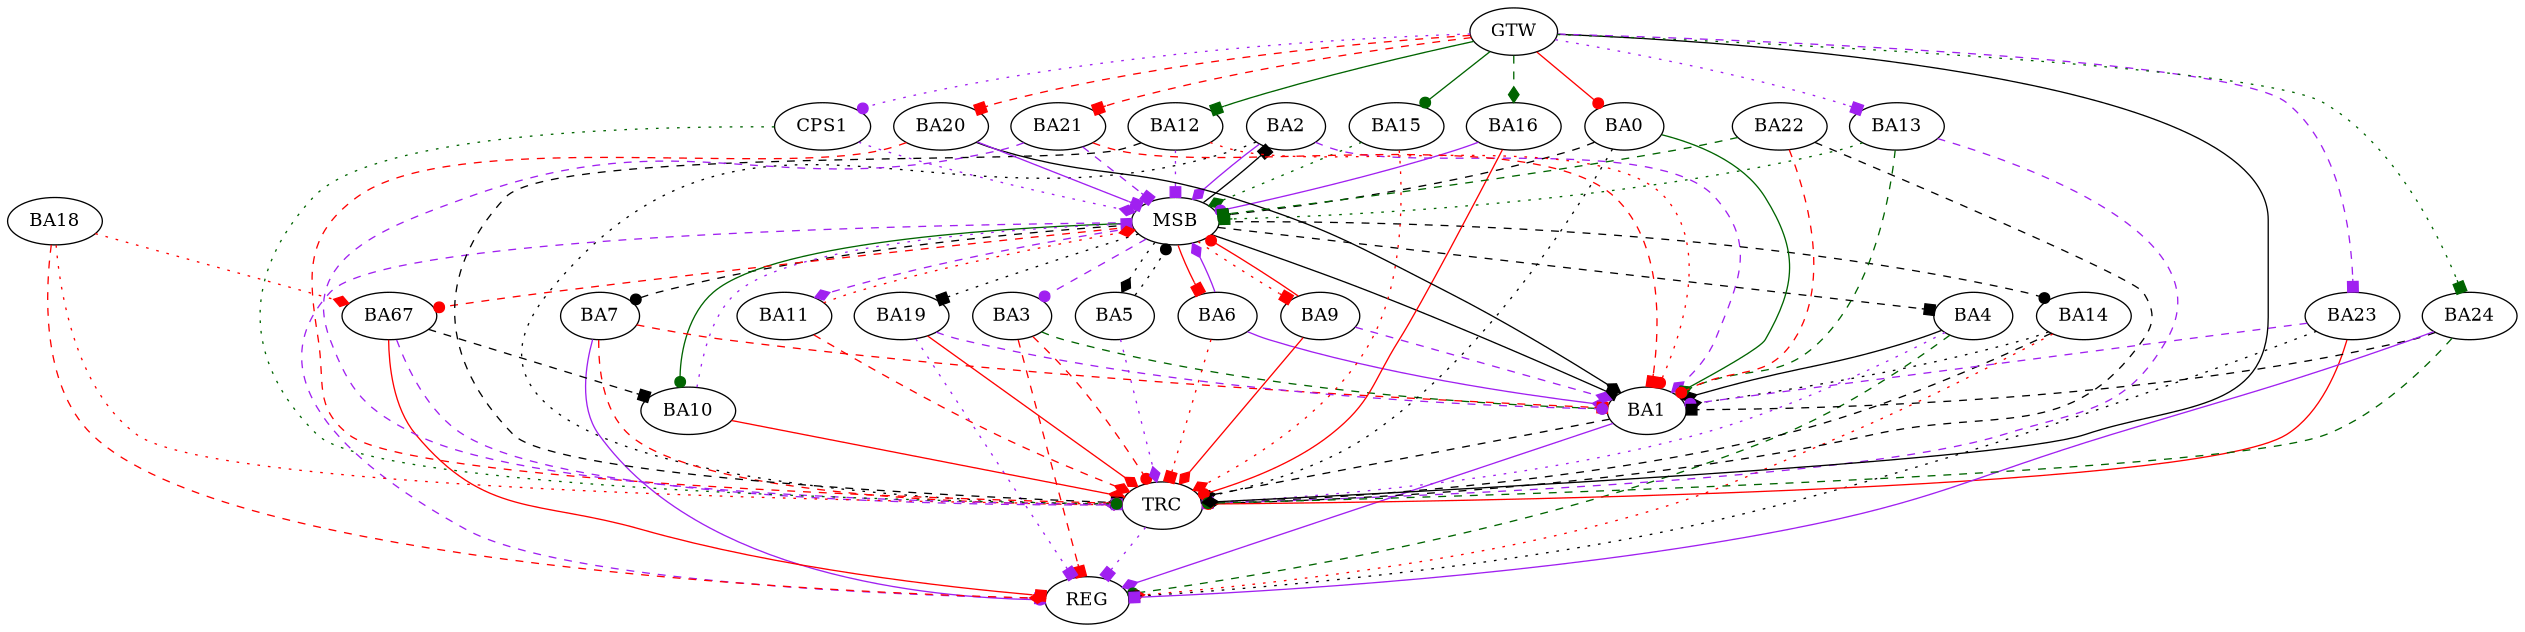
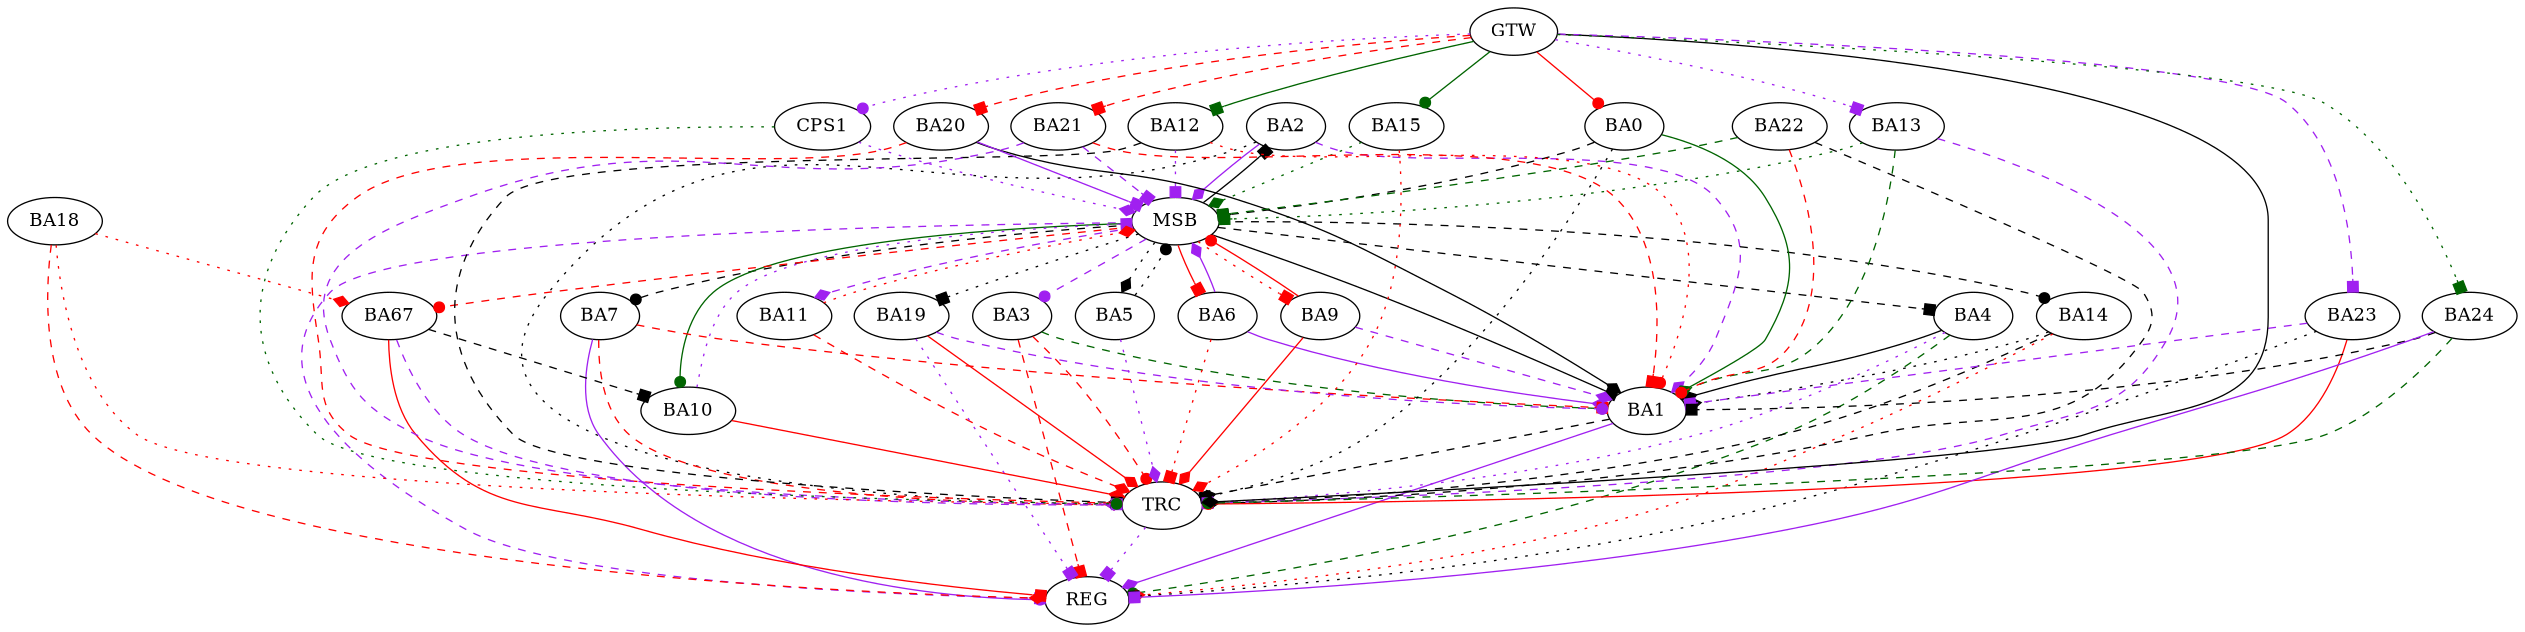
node "BA16": removed
edge "BA23" -> "BA1": arrowhead dot -> box
